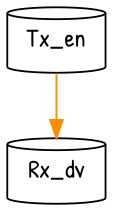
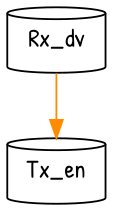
edge "Tx_en" -> "Rx_dv": reversed
